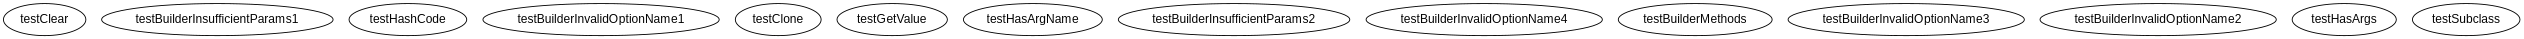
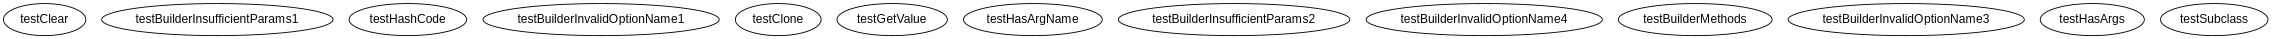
node "testBuilderInvalidOptionName2": removed
